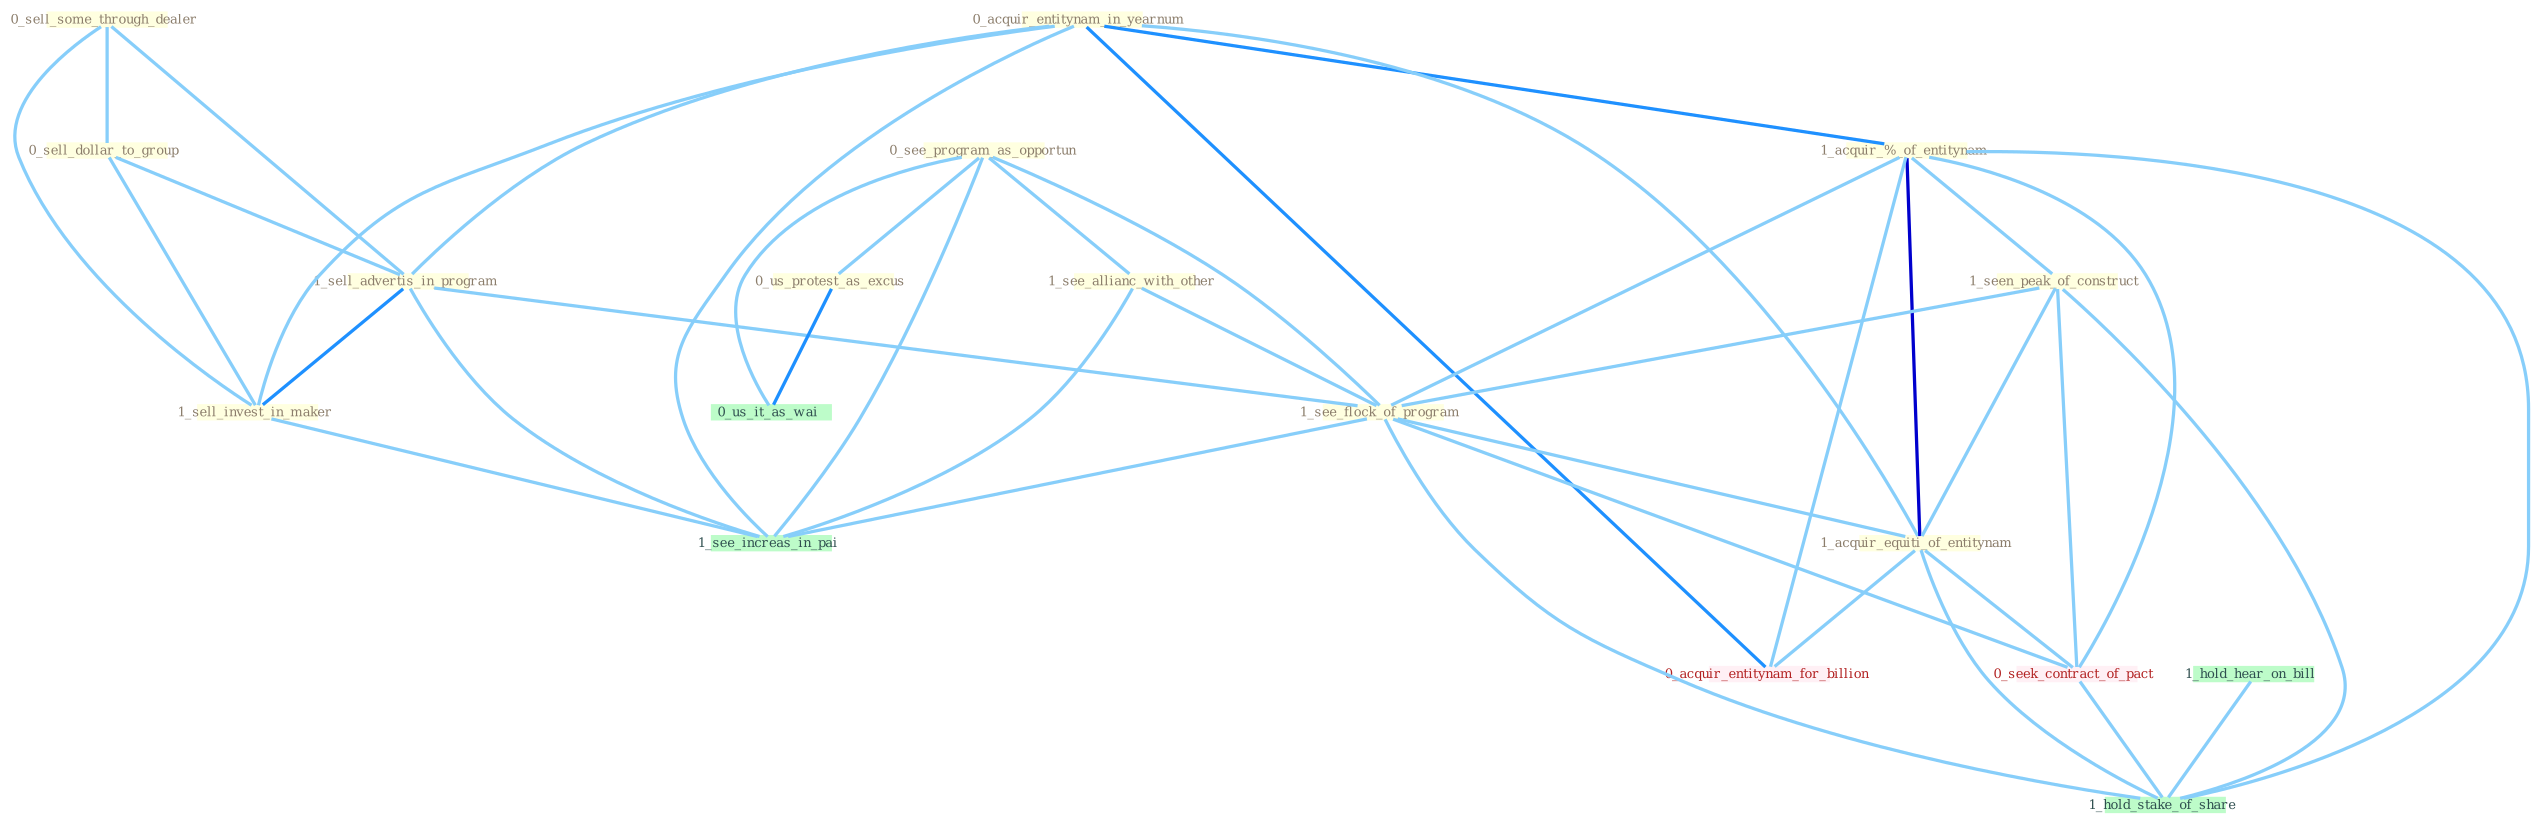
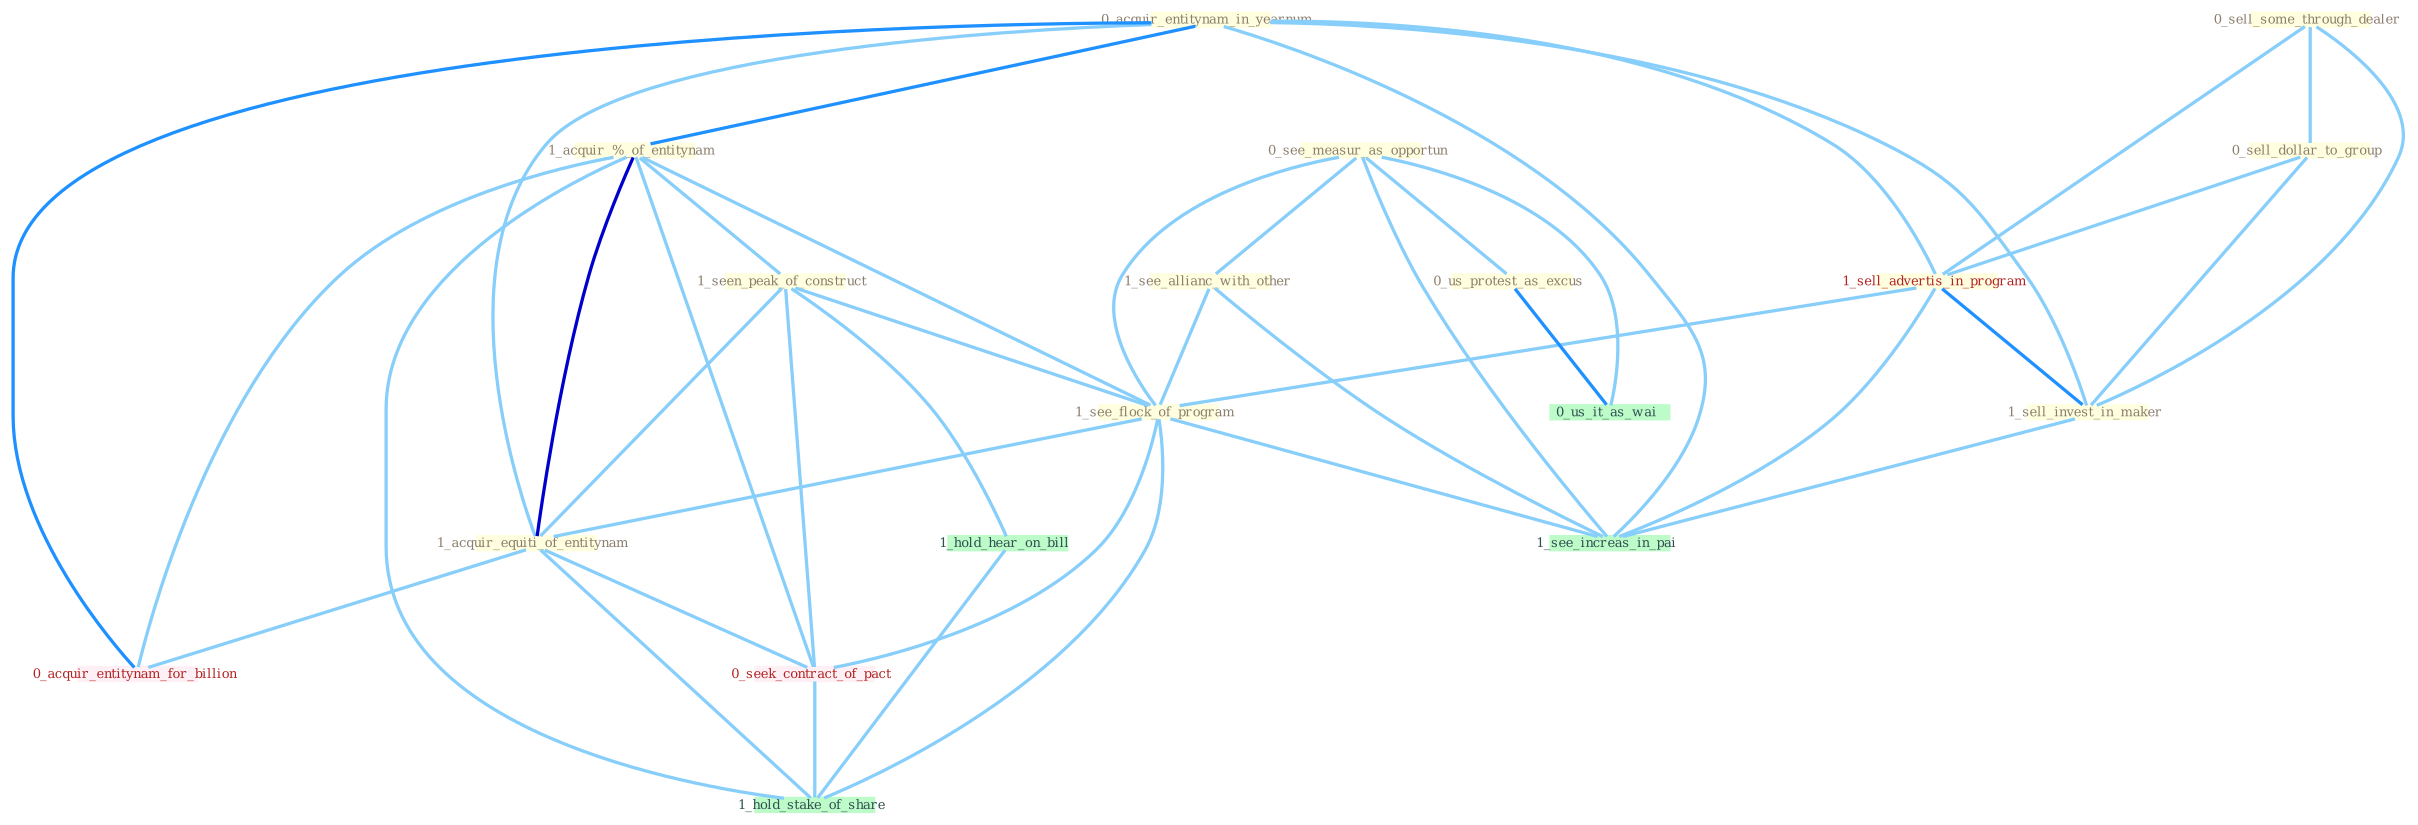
node "0_see_program_as_opportun": label "0_see_program_as_opportun" -> "0_see_measur_as_opportun"
node "1_sell_advertis_in_program": fontcolor #8b7d6b -> #b22222
edge "1_seen_peak_of_construct" -- "1_hold_stake_of_share": now "1_seen_peak_of_construct" -- "1_hold_hear_on_bill"
